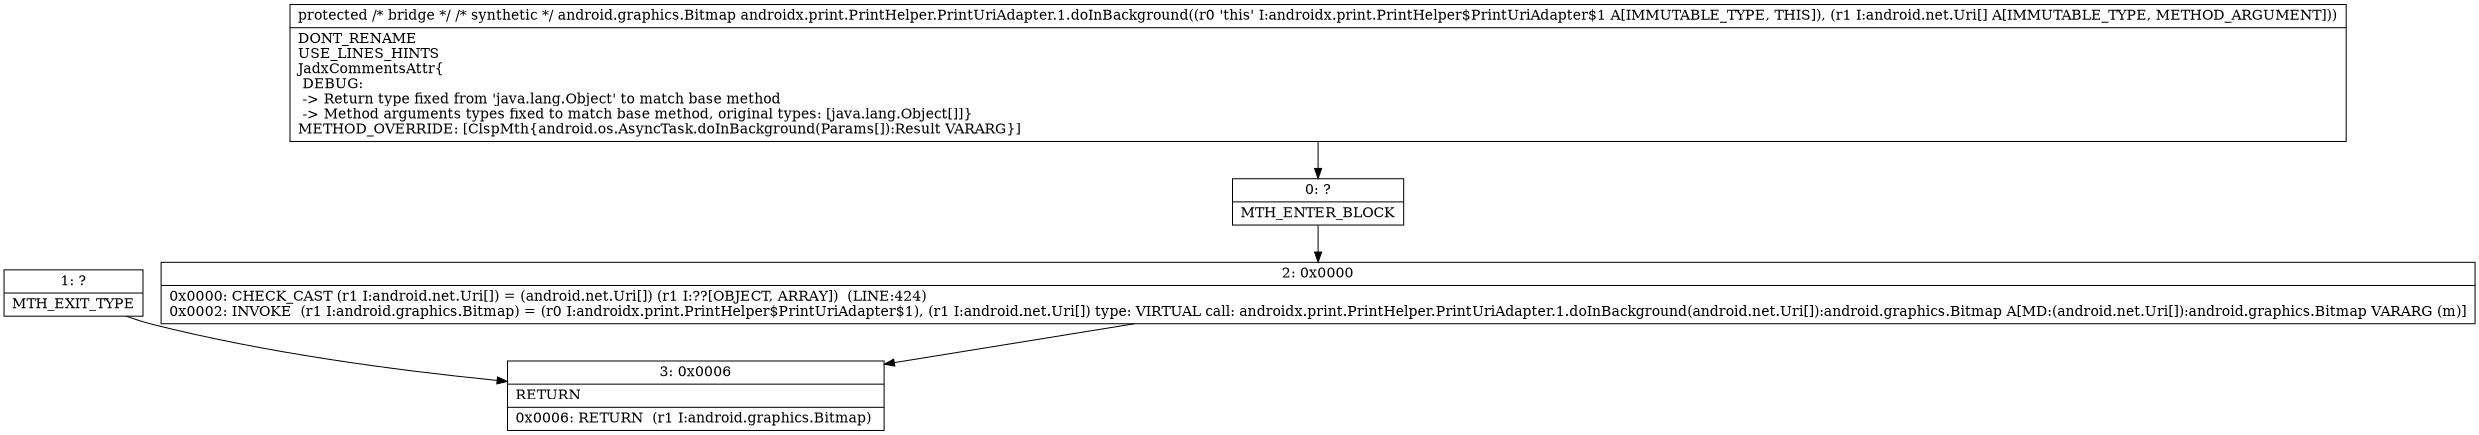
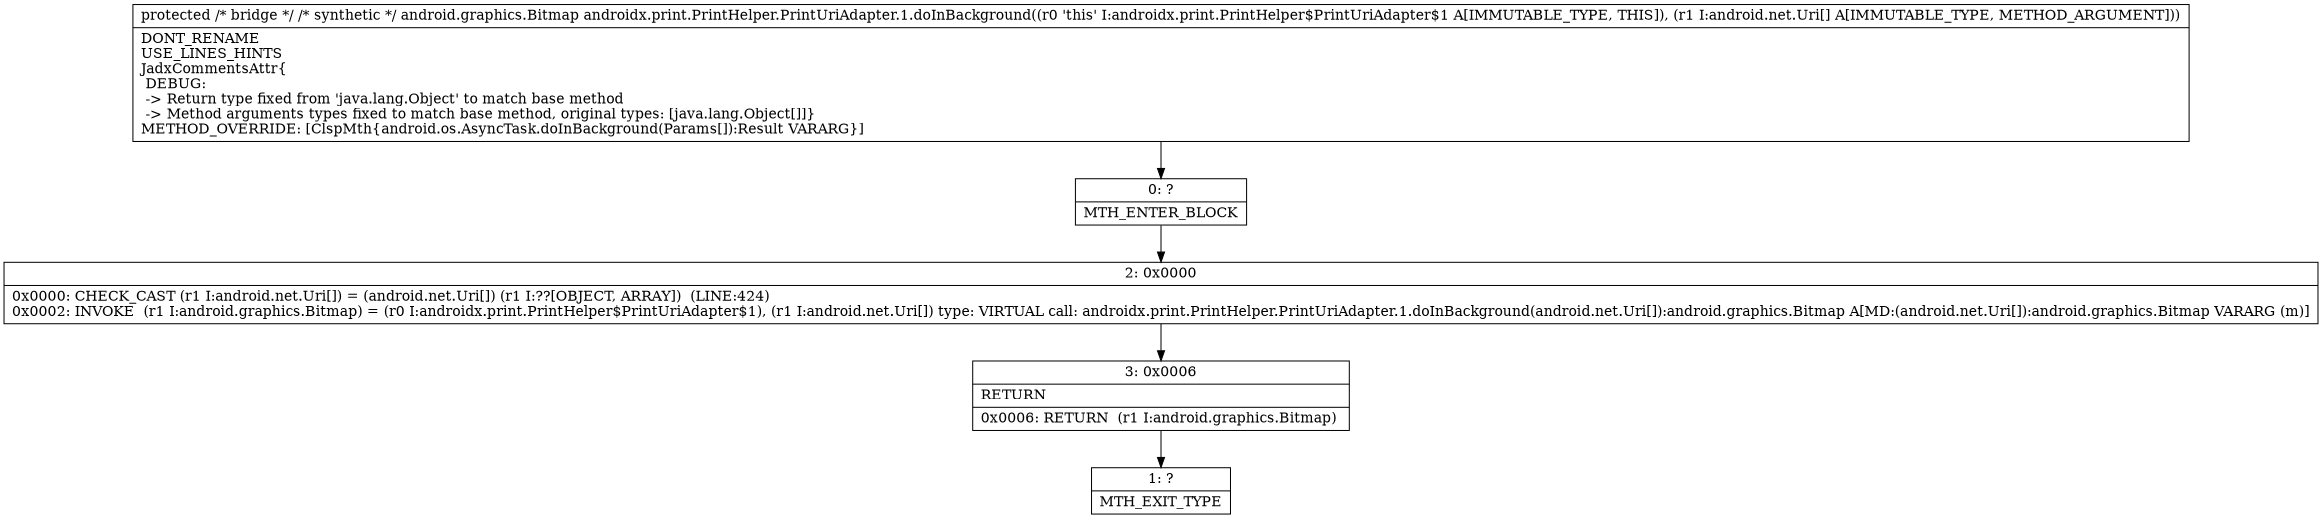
edge "1: ?" -> "3: 0x0006": reversed
